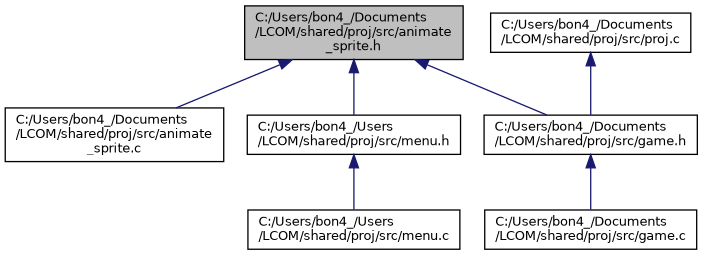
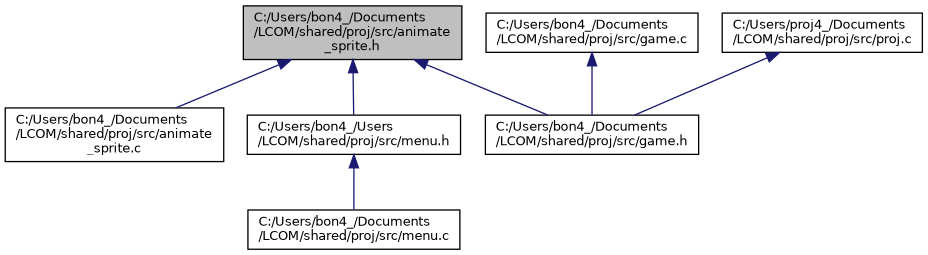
node "C:/Users/bon4_/Documents /LCOM/shared/proj/src/proj.c": label "C:/Users/bon4_/Documents /LCOM/shared/proj/src/proj.c" -> "C:/Users/proj4_/Documents /LCOM/shared/proj/src/proj.c"
edge "C:/Users/bon4_/Documents /LCOM/shared/proj/src/game.c" -> "C:/Users/bon4_/Documents /LCOM/shared/proj/src/game.h": reversed
node "C:/Users/bon4_/Users /LCOM/shared/proj/src/menu.c": label "C:/Users/bon4_/Users /LCOM/shared/proj/src/menu.c" -> "C:/Users/bon4_/Documents /LCOM/shared/proj/src/menu.c"
